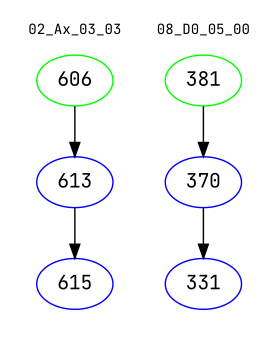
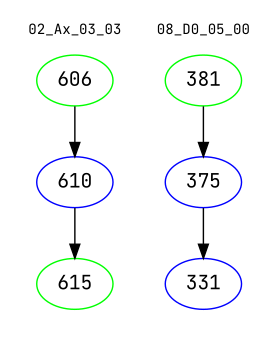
node "613": label "613" -> "610"
node "370": label "370" -> "375"
node "615": color blue -> green
